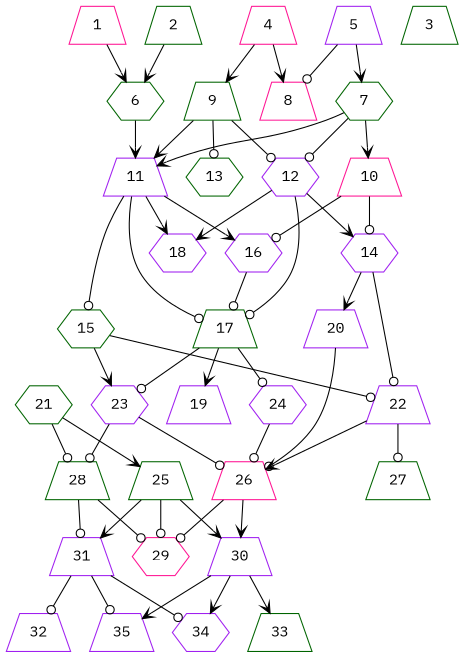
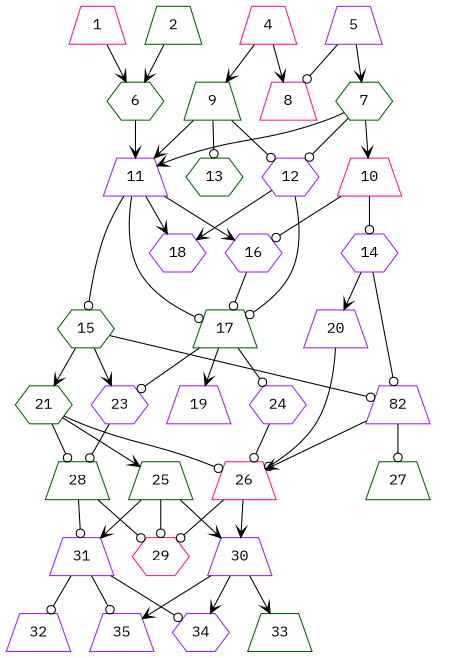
node "3": removed
edge "12" -> "14": removed
edge "15" -> "21": added
node "22": label "22" -> "82"
edge "23" -> "26": now "21" -> "26"
